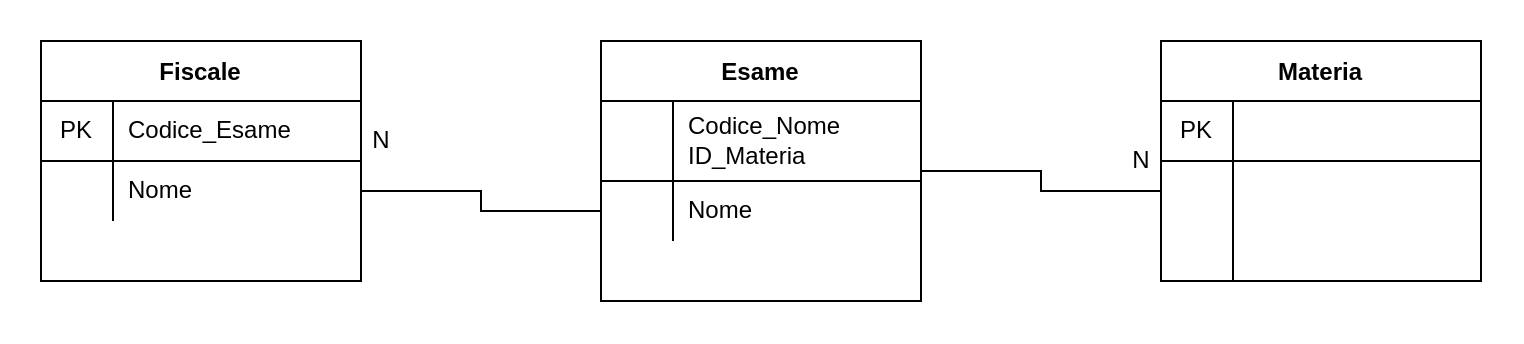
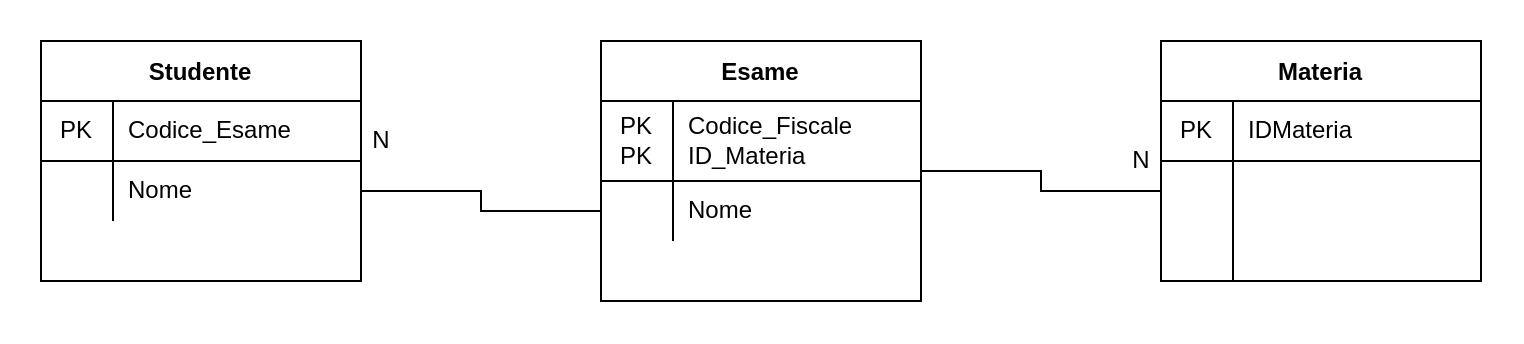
node "Fiscale": label "Fiscale" -> "Studente"
node "IDMateria": added
node "PK PK": added
node "Codice_Nome ID_Materia": label "Codice_Nome ID_Materia" -> "Codice_Fiscale ID_Materia"
